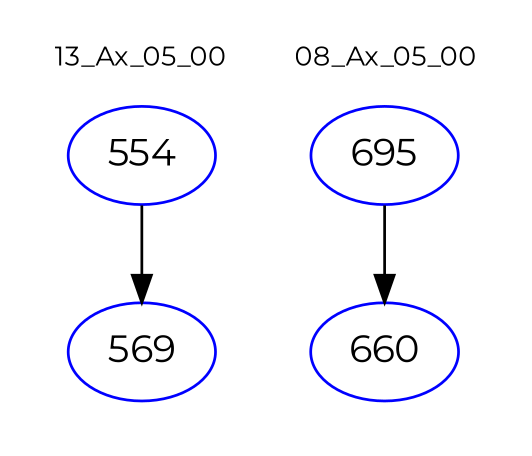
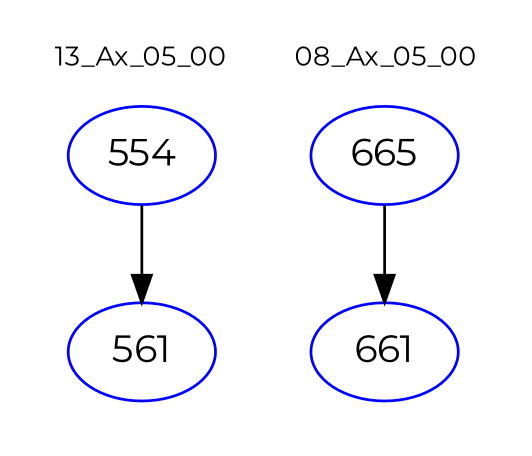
node "695": label "695" -> "665"
node "569": label "569" -> "561"
node "660": label "660" -> "661"
